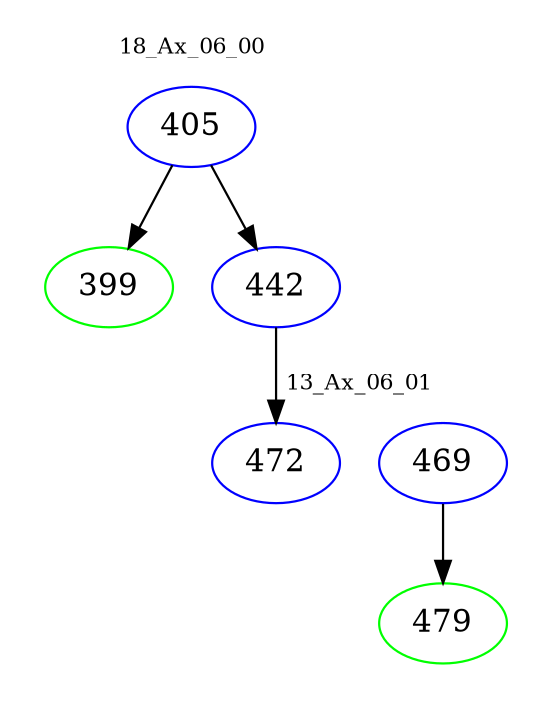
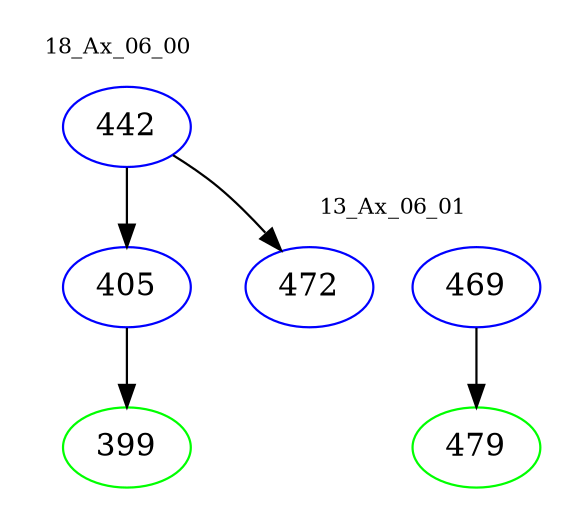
edge "405" -> "442": reversed
